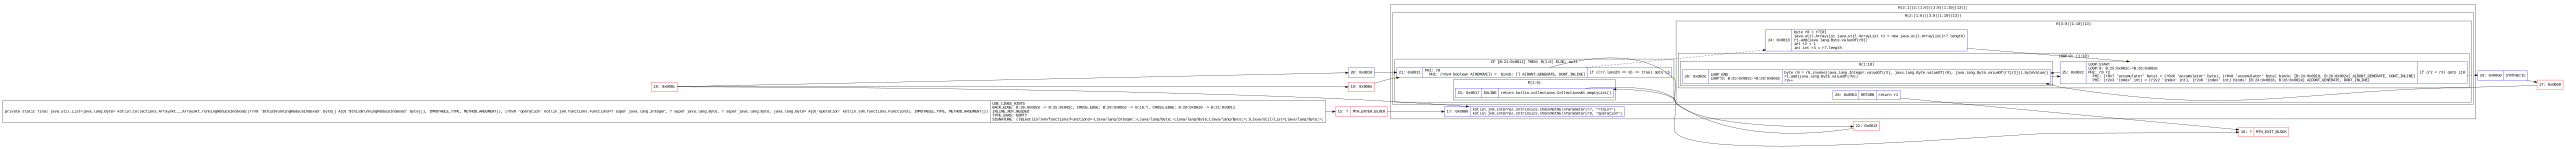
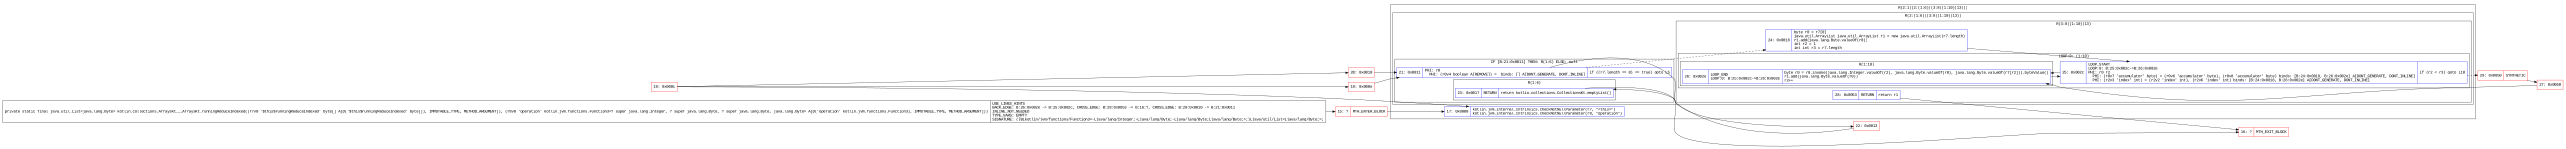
node "20: 0x0010": color blue -> red
node "29: 0x0050": color blue -> red
node "23: 0x0017": text "INLINE" -> "RETURN"
